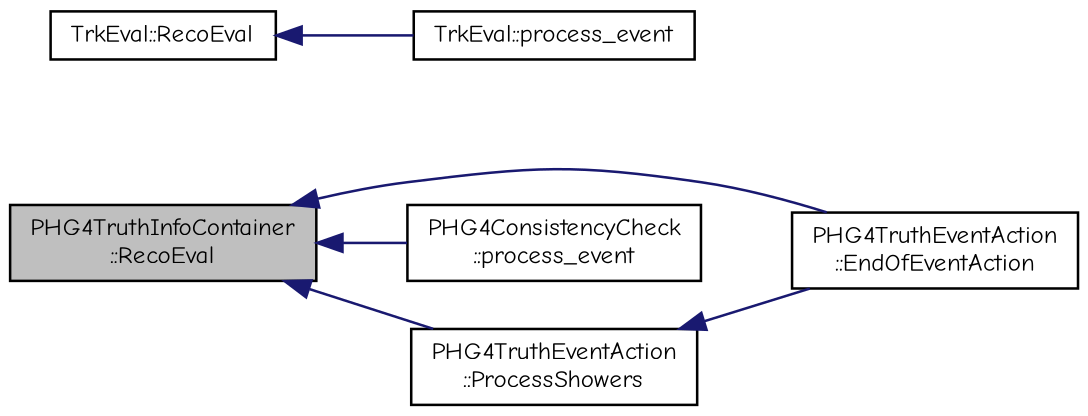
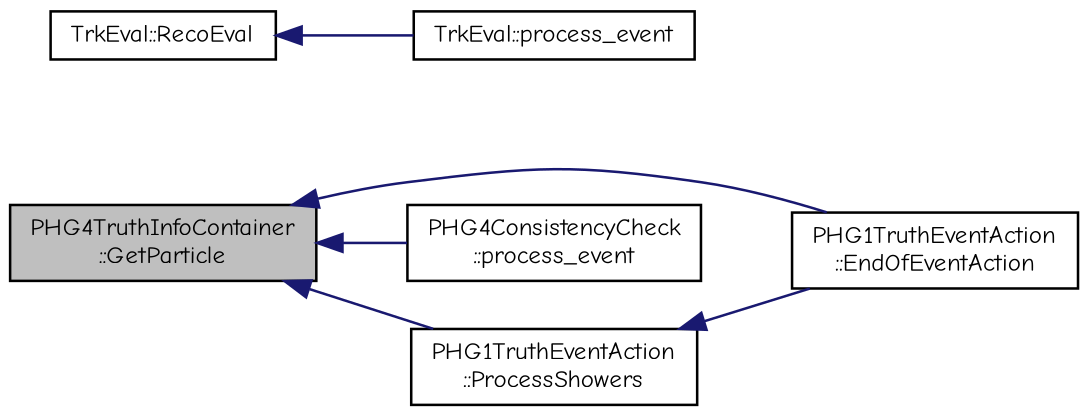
node "PHG4TruthInfoContainer ::RecoEval": label "PHG4TruthInfoContainer ::RecoEval" -> "PHG4TruthInfoContainer ::GetParticle"
node "PHG4TruthEventAction ::EndOfEventAction": label "PHG4TruthEventAction ::EndOfEventAction" -> "PHG1TruthEventAction ::EndOfEventAction"
node "PHG4TruthEventAction ::ProcessShowers": label "PHG4TruthEventAction ::ProcessShowers" -> "PHG1TruthEventAction ::ProcessShowers"
